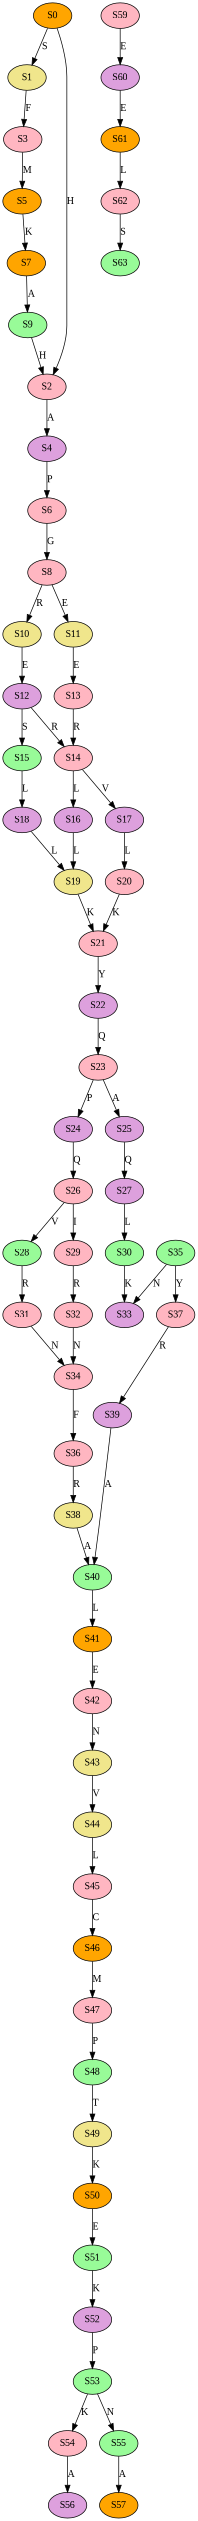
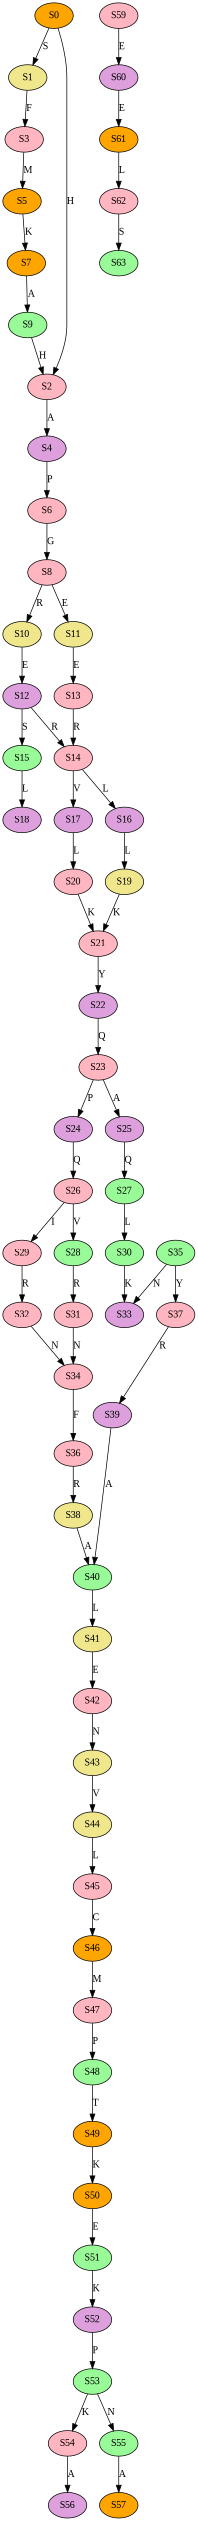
edge "S18" -> "S19": removed, label "L"
node "S27": fillcolor plum -> palegreen
node "S41": fillcolor orange -> khaki
node "S49": fillcolor khaki -> orange
